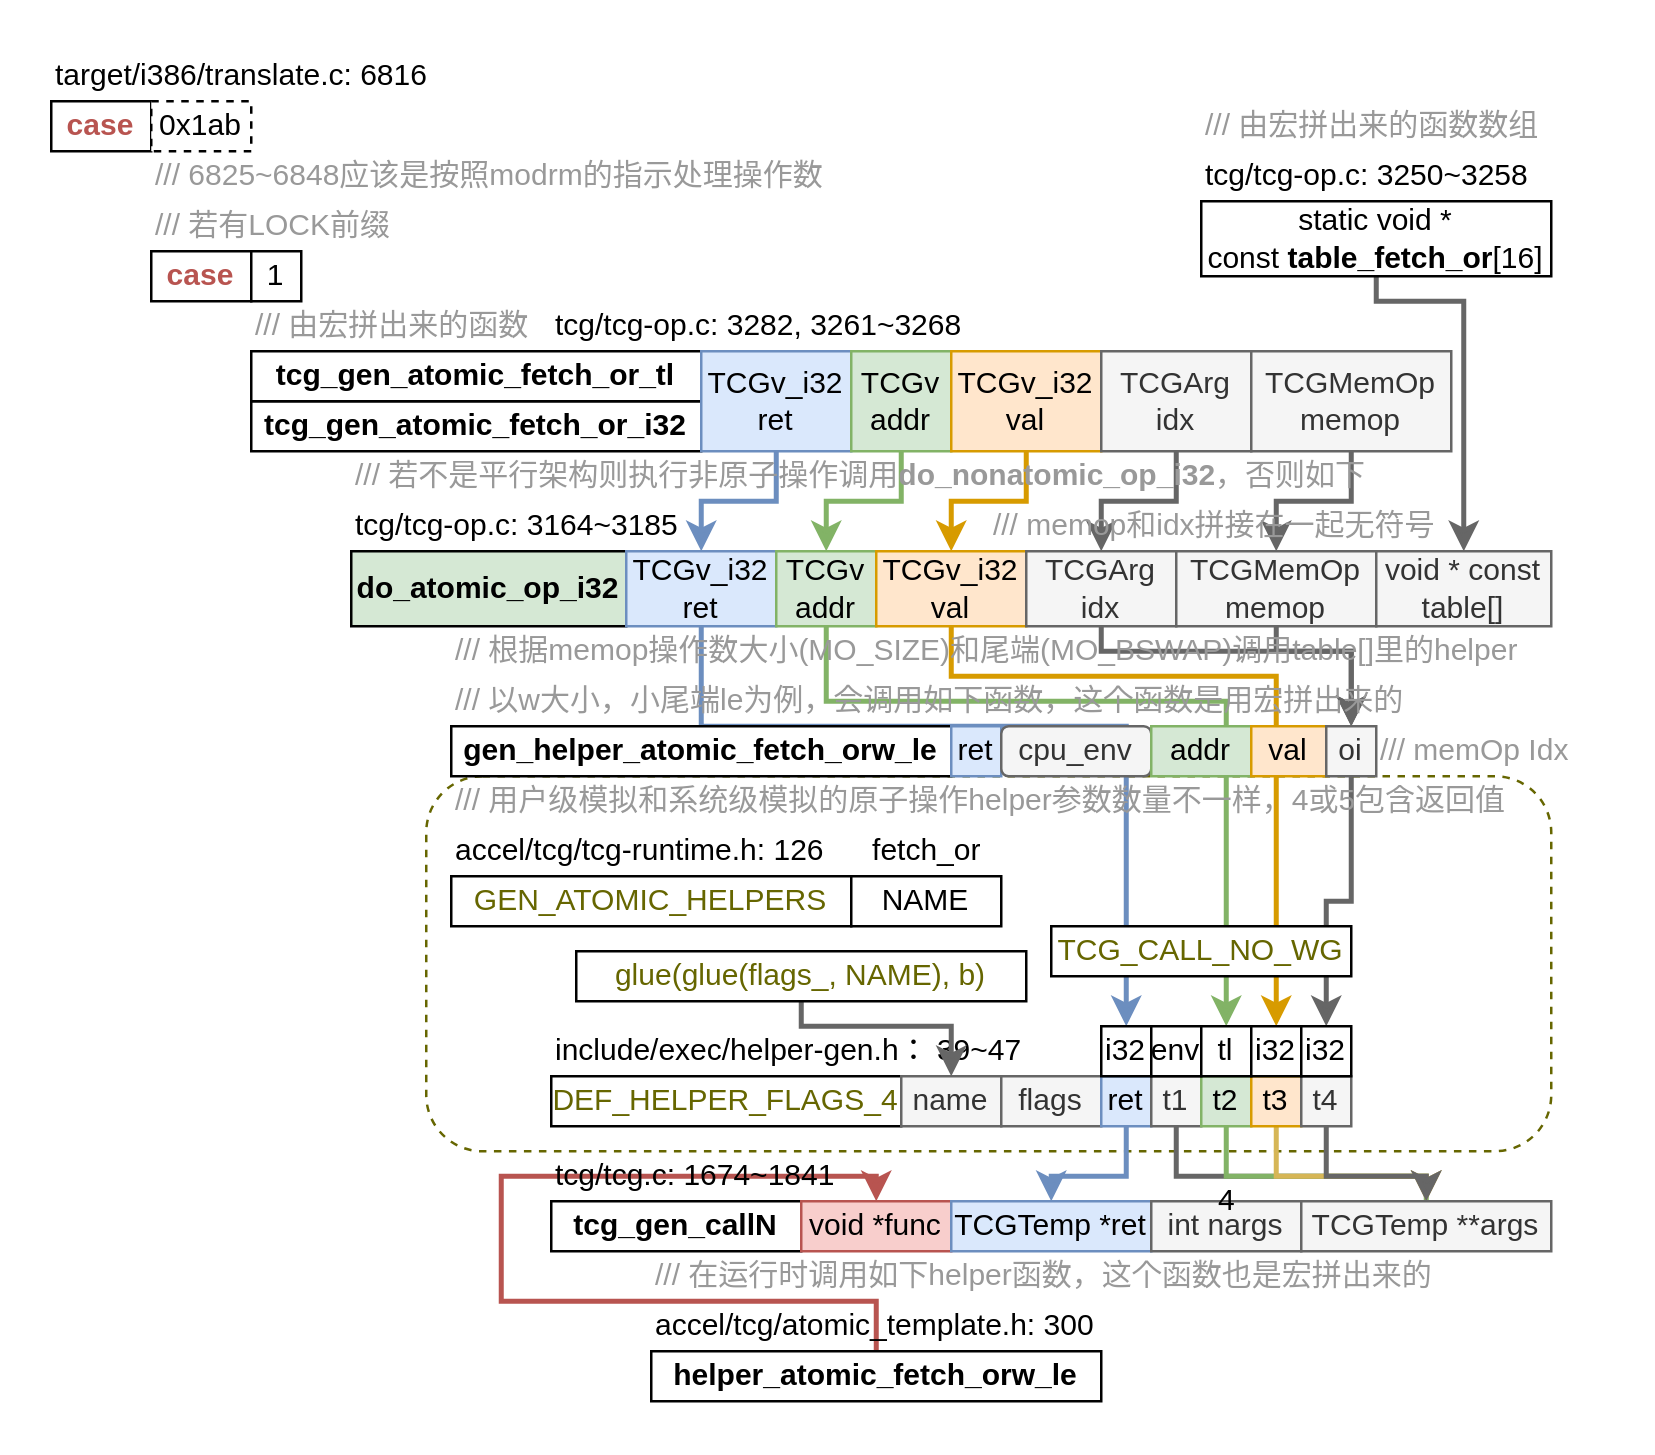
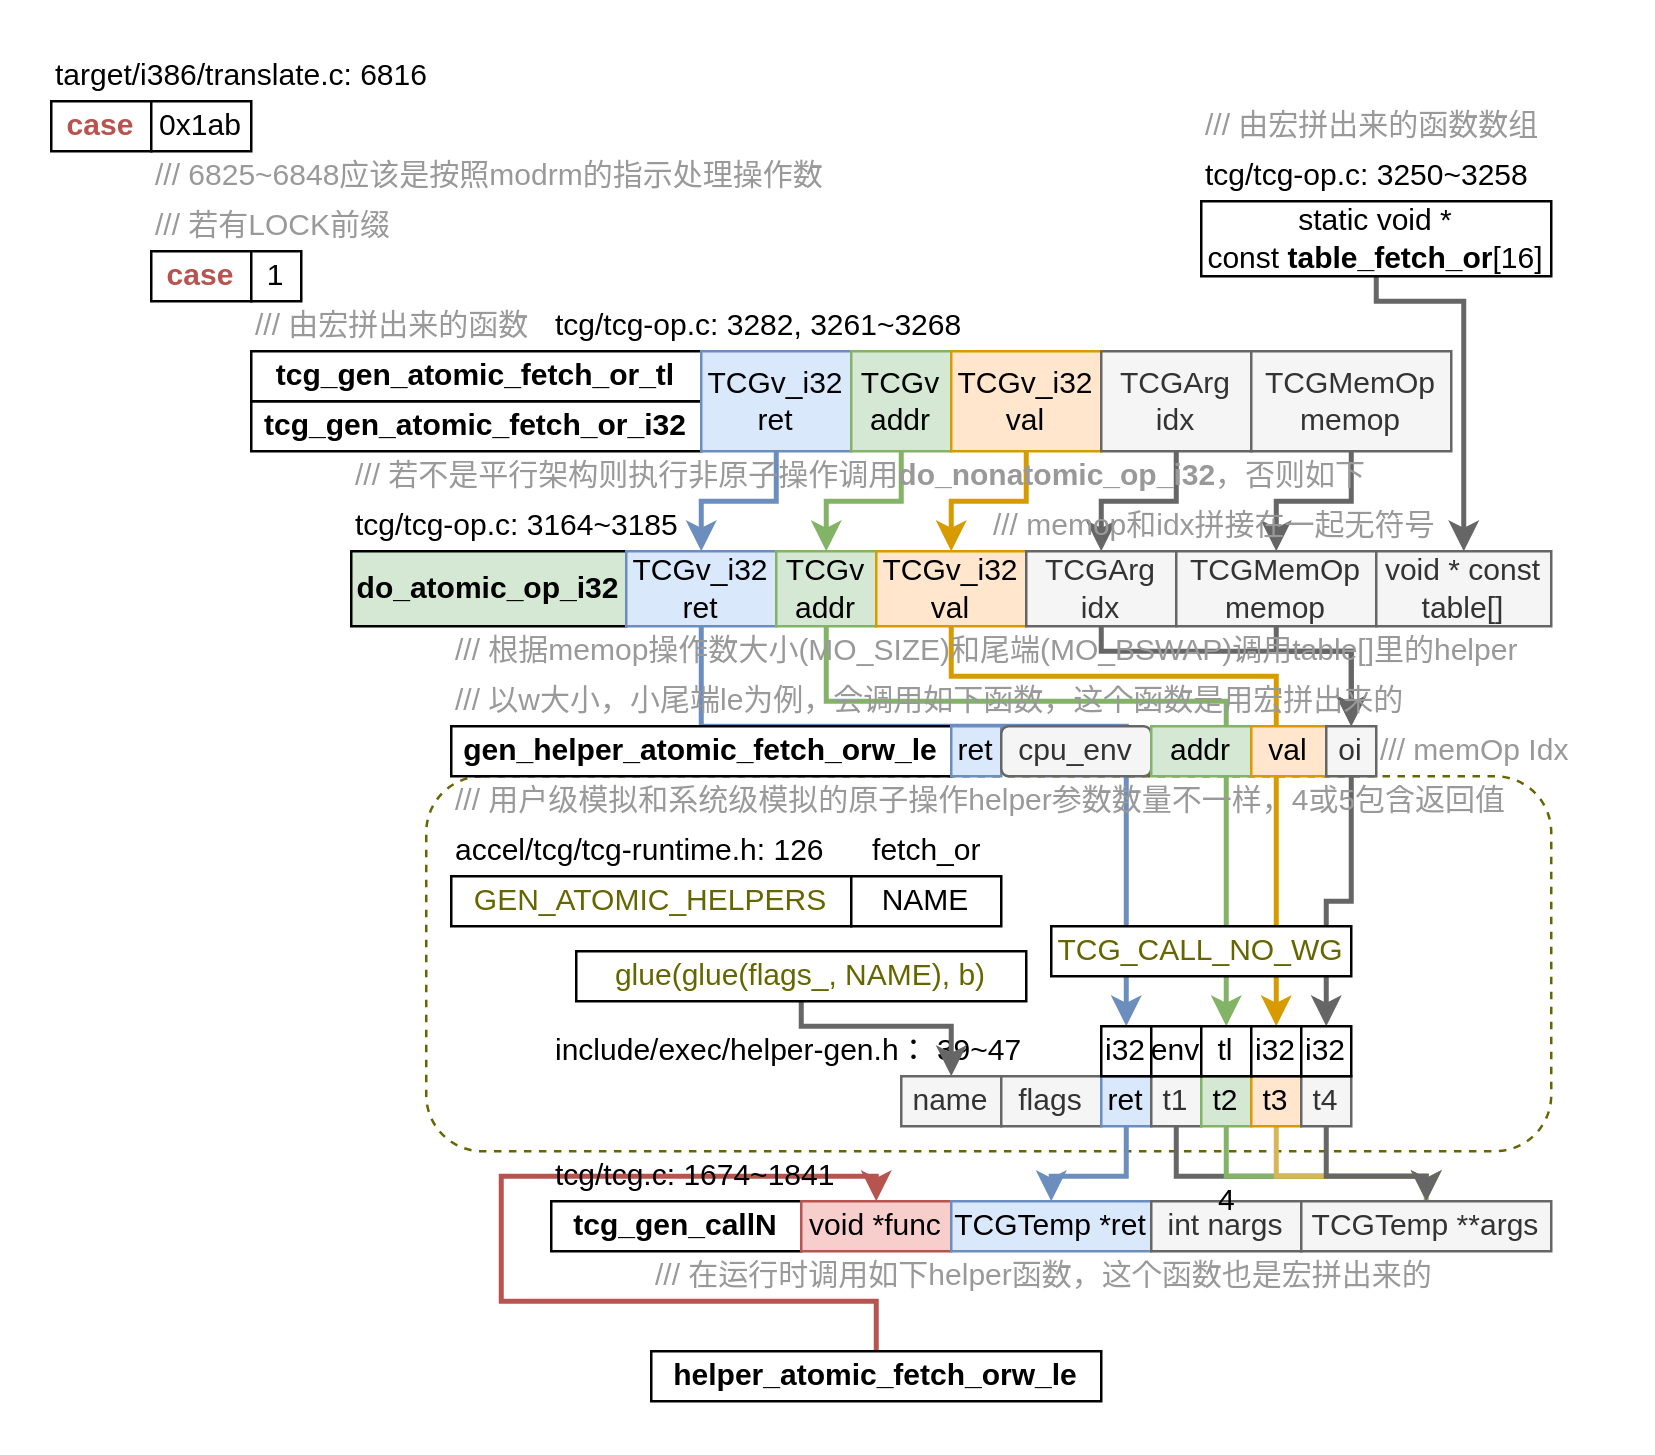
node "0x1ab": style dashed -> solid
node "DEF_HELPER_FLAGS_4": removed
node "accel/tcg/atomic_template.h: 300": removed
